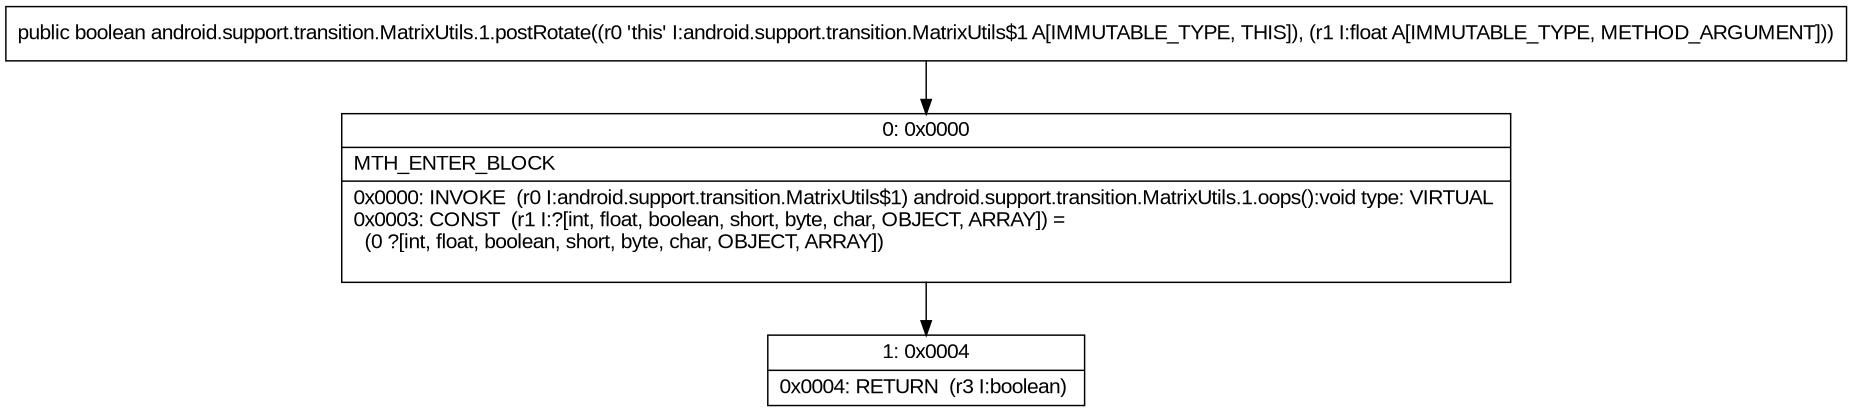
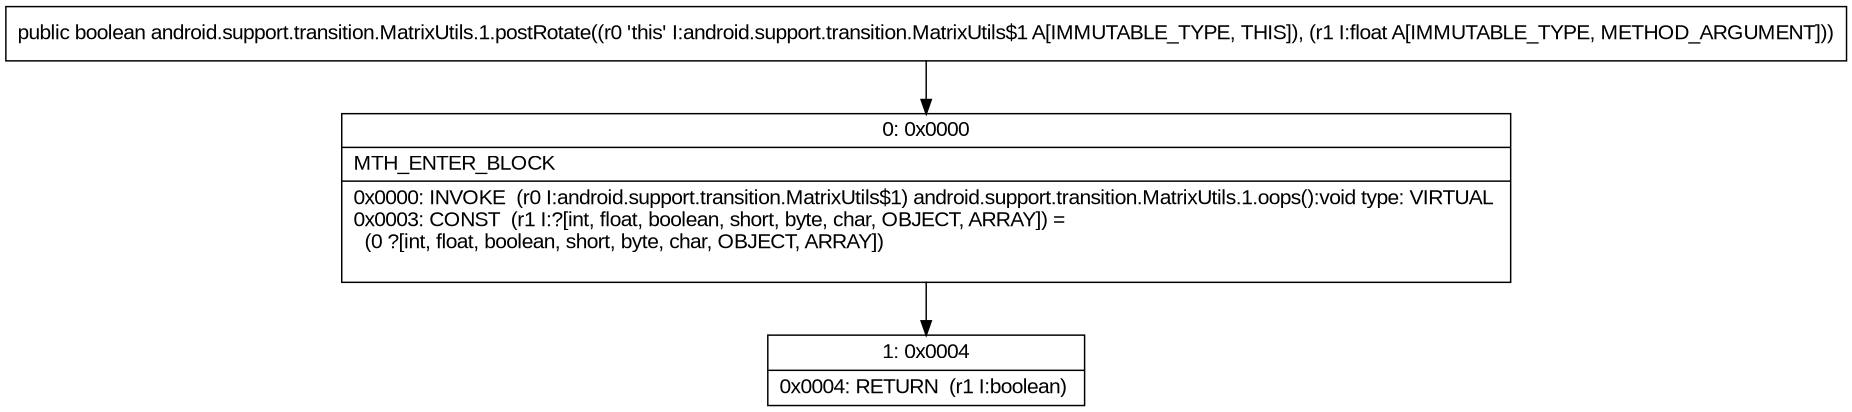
node "1: 0x0004": text "0x0004: RETURN  (r3 I:boolean)" -> "0x0004: RETURN  (r1 I:boolean)"
